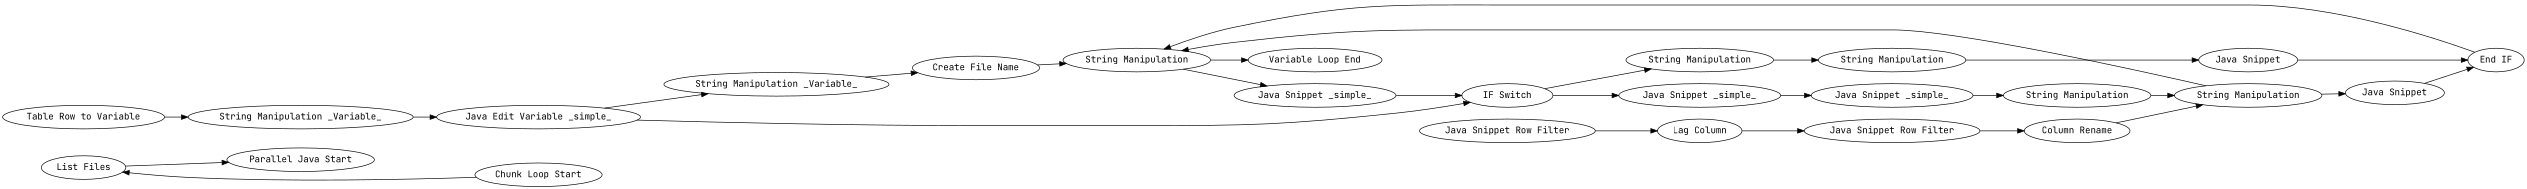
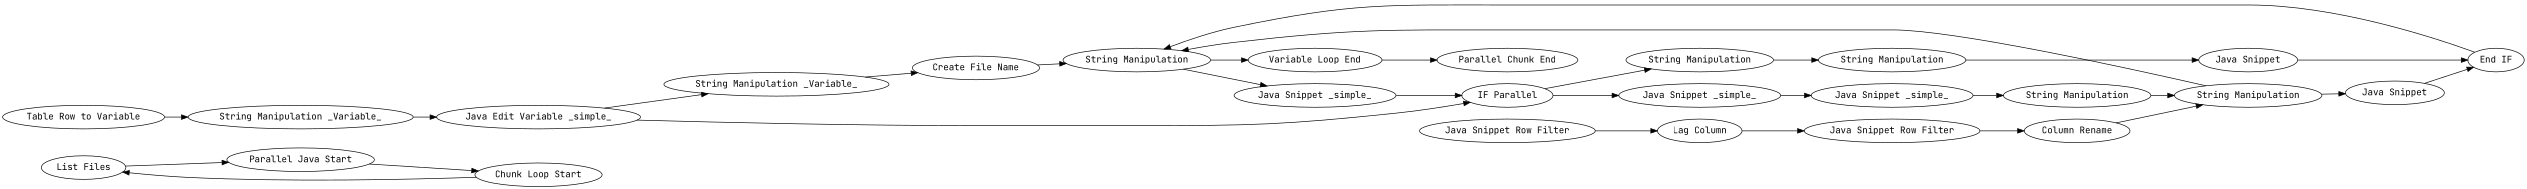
node "Parallel Chunk End": added
node "IF Switch": label "IF Switch" -> "IF Parallel"
edge "Parallel Java Start" -> "Chunk Loop Start": added
